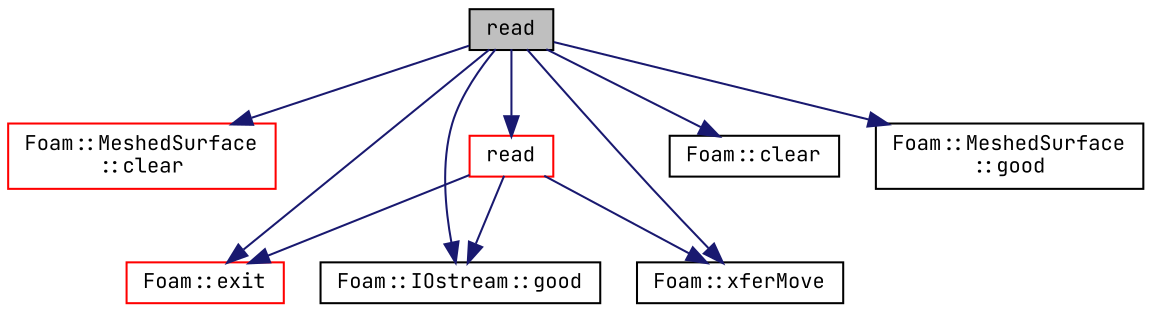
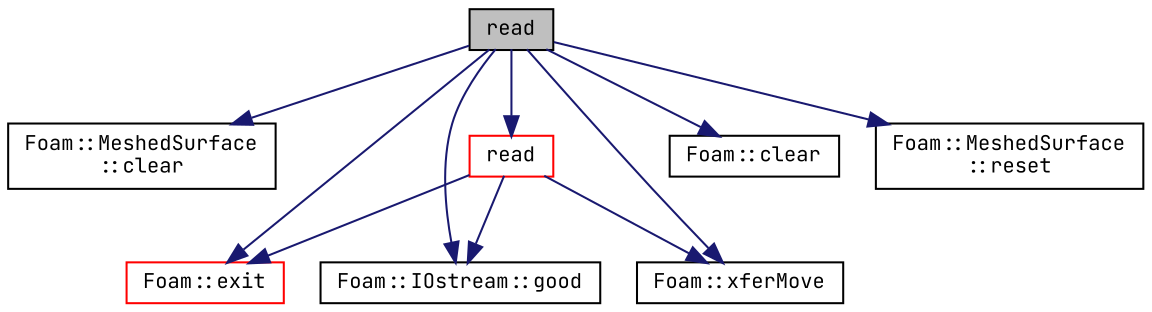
node "Foam::MeshedSurface ::clear": color red -> black
node "Foam::MeshedSurface ::good": label "Foam::MeshedSurface ::good" -> "Foam::MeshedSurface ::reset"
